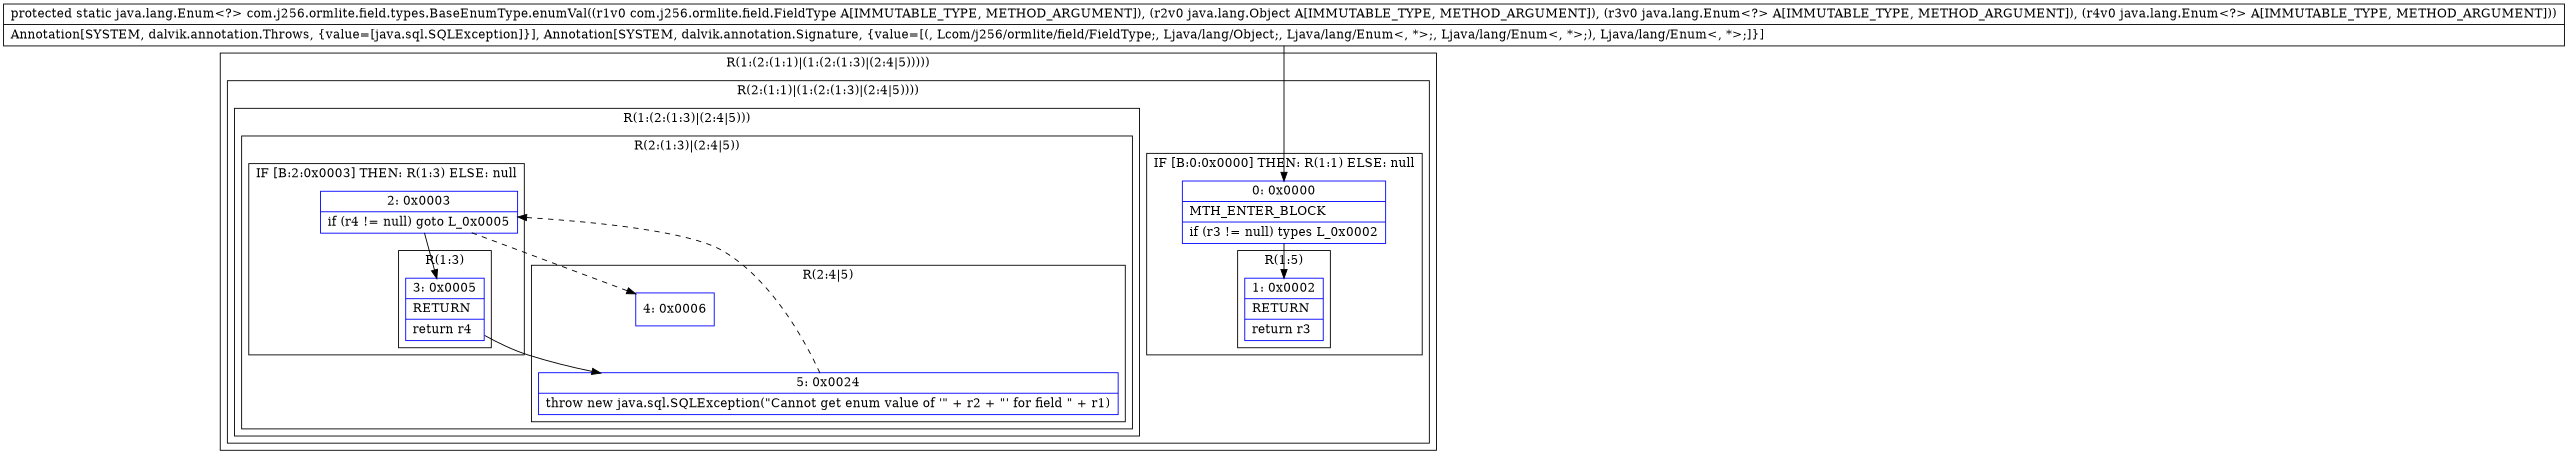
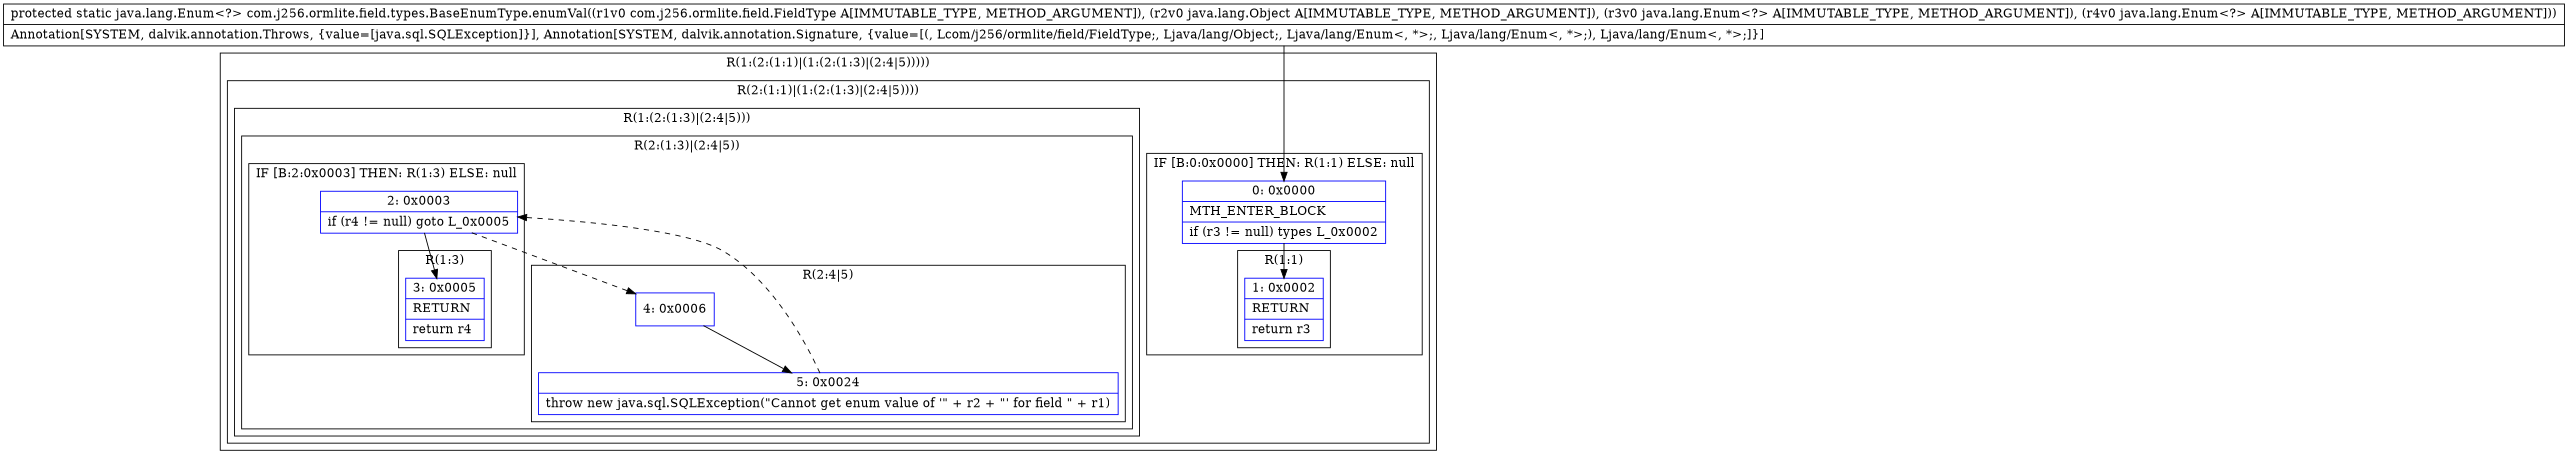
cluster "R(1:5)": label "R(1:5)" -> "R(1:1)"
edge "3: 0x0005" -> "5: 0x0024": now "4: 0x0006" -> "5: 0x0024"
